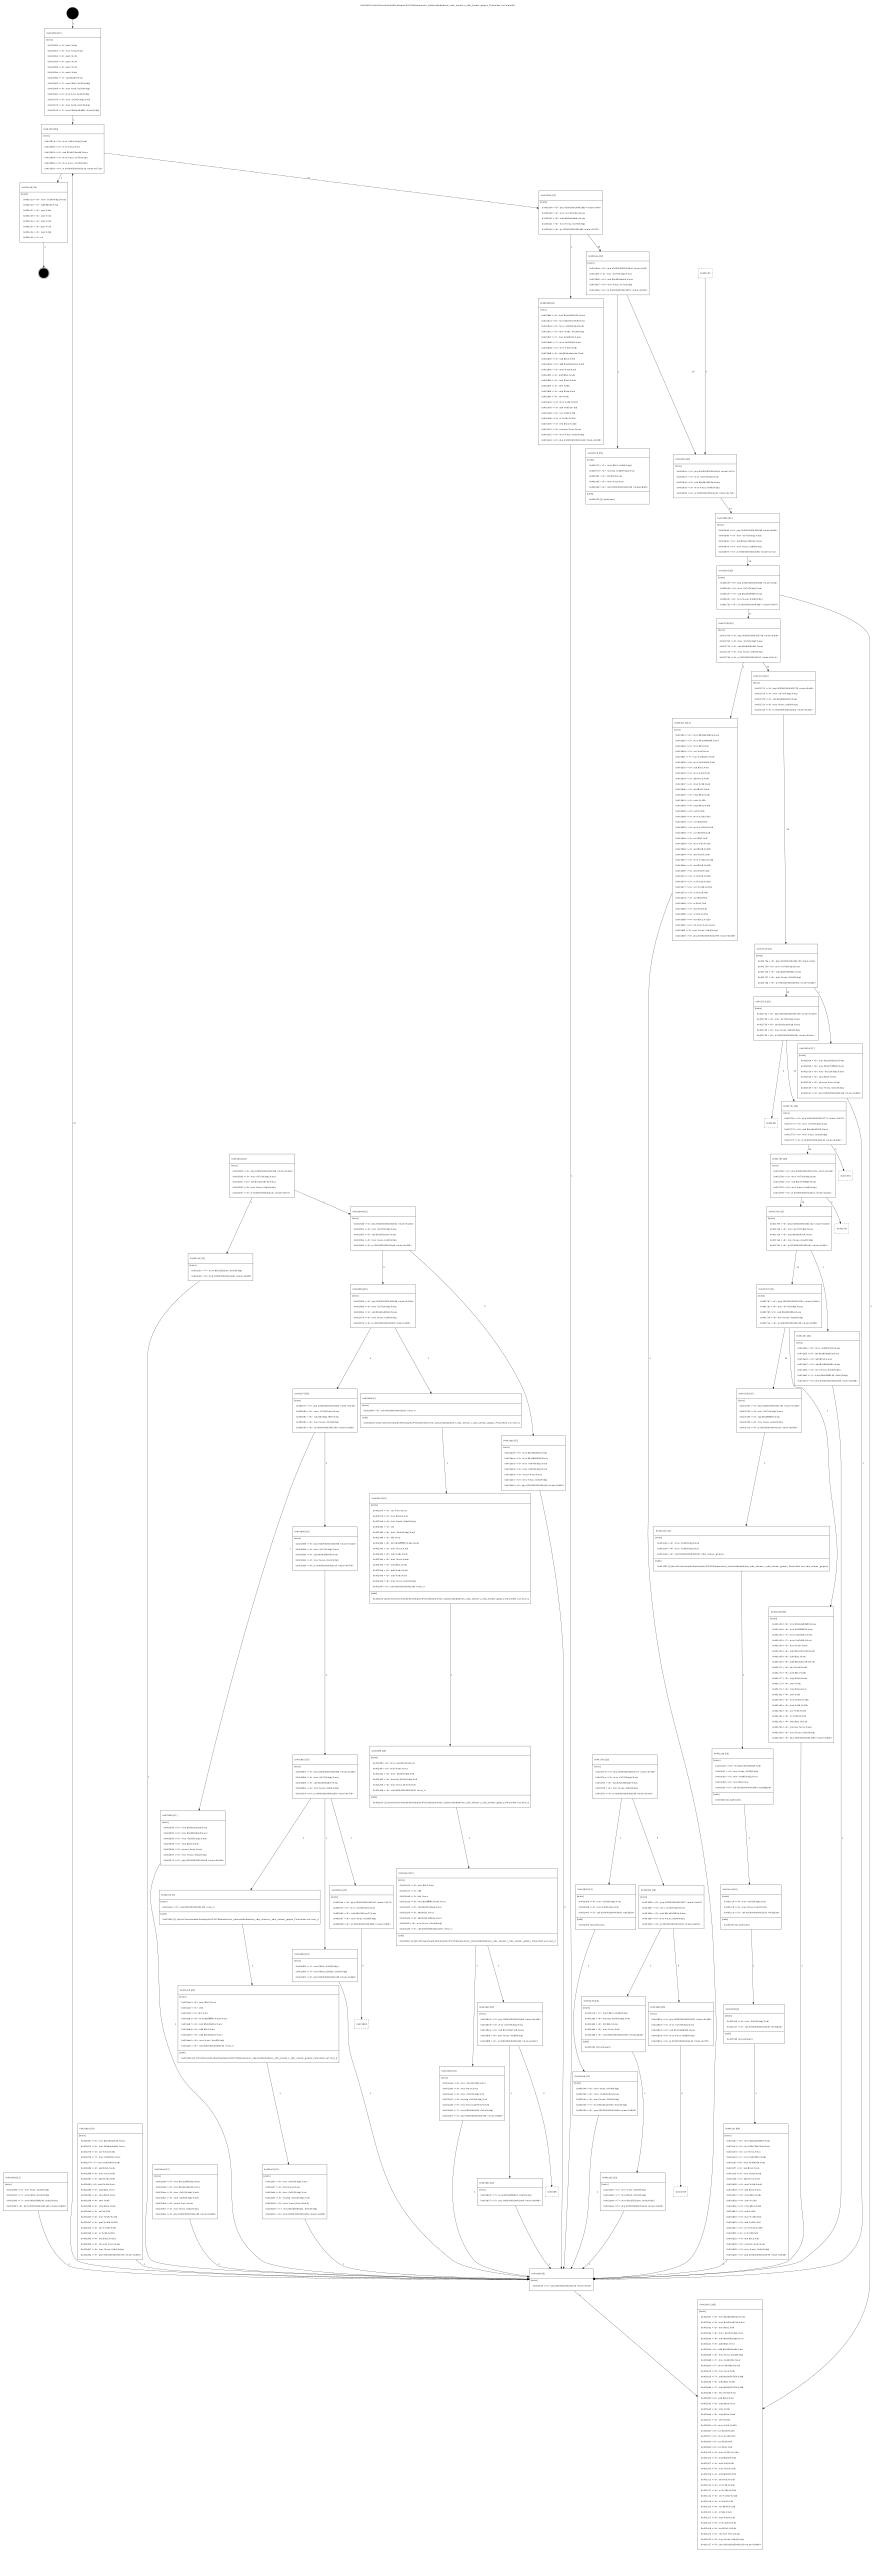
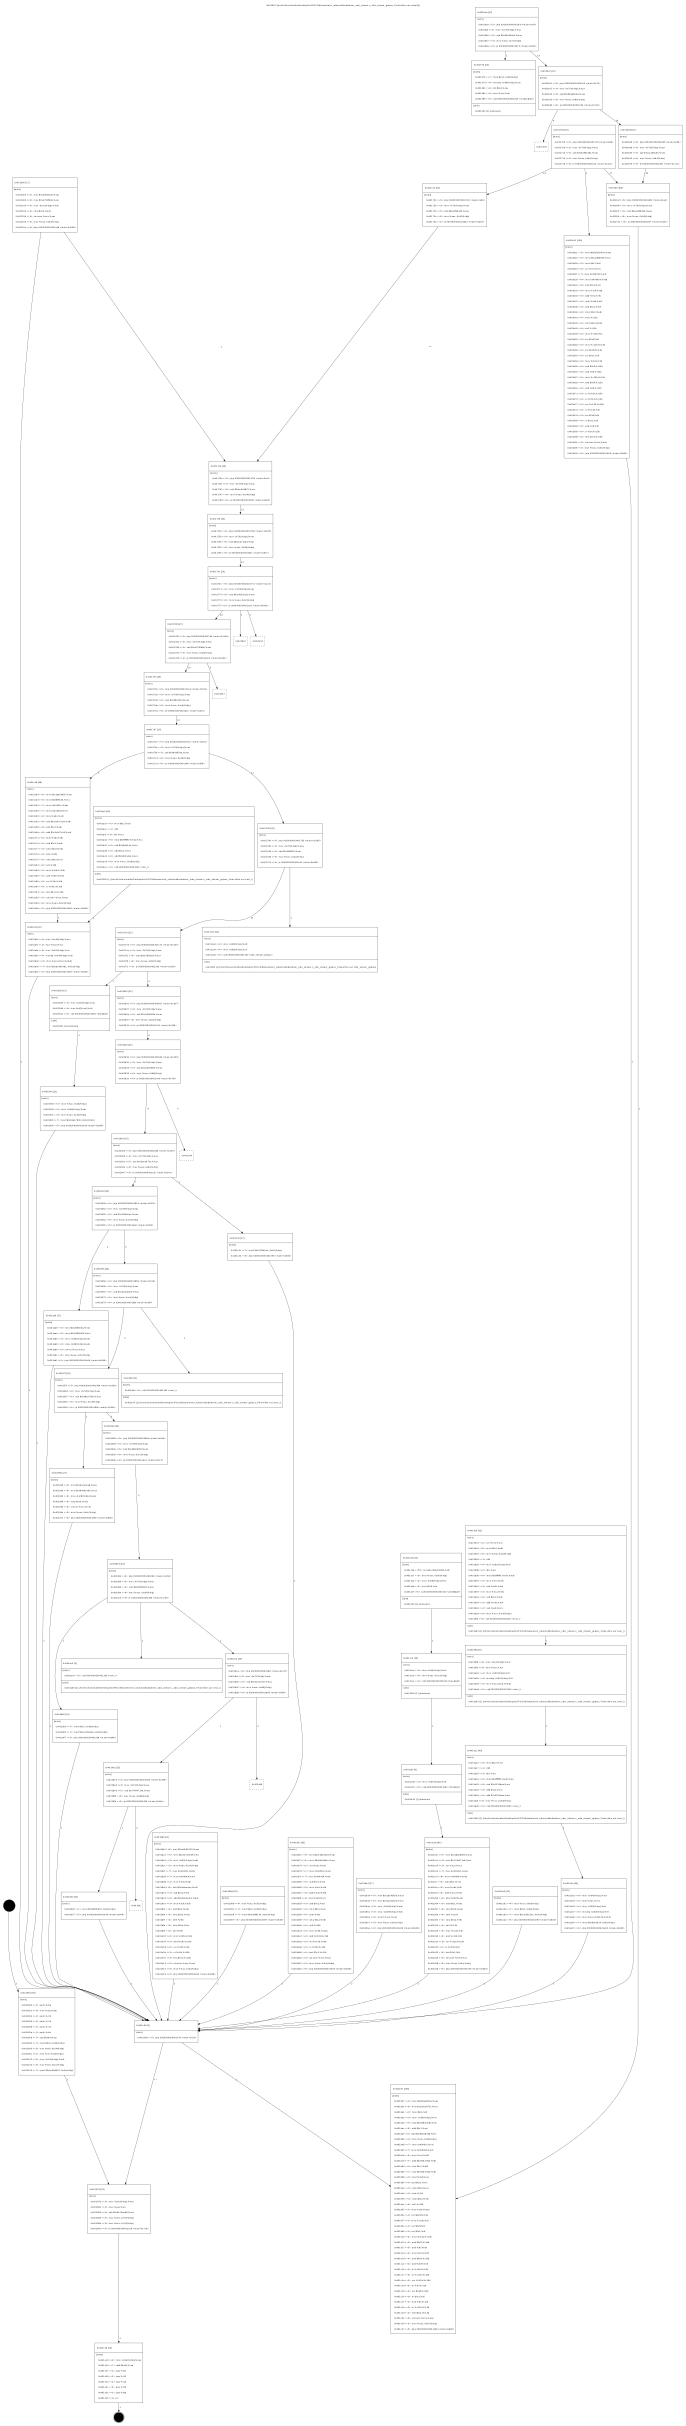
node "0x401694 [22]": removed
edge "0x401e30" -> "0x4016c0 [22]": reversed
edge "0x4016ef [25]" -> "0x401708 [25]": reversed
edge "0x4017d0 [25]" -> "0x4017e9 [25]": added, label "10"
edge "0x40173a [25]" -> "0x401906 [27]": reversed
edge "0x401753 [25]" -> "0x401d3c": now "0x40176c [25]" -> "0x401d3c"
edge "0x40181b [25]" -> "0x401834 [25]": added, label "8"
node "0x401a5c [31]": removed
edge "0x4019bf [5]" -> "0x4019c4 [52]": removed, label "1"
edge "0x401ca0 [13]" -> "0x401cad [23]": removed, label "1"
edge "0x401ac4 [5]" -> "0x401ac9 [40]": removed, label "1"
edge "0x401a12 [40]" -> "0x4018e3 [25]": now "0x4018ca [25]" -> "0x4018e3 [25]"
node "0x401a7b [23]": removed
edge "0x401c48 [88]" -> "0x401e98 [5]": now "0x401c48 [88]" -> "0x401af1 [32]"
